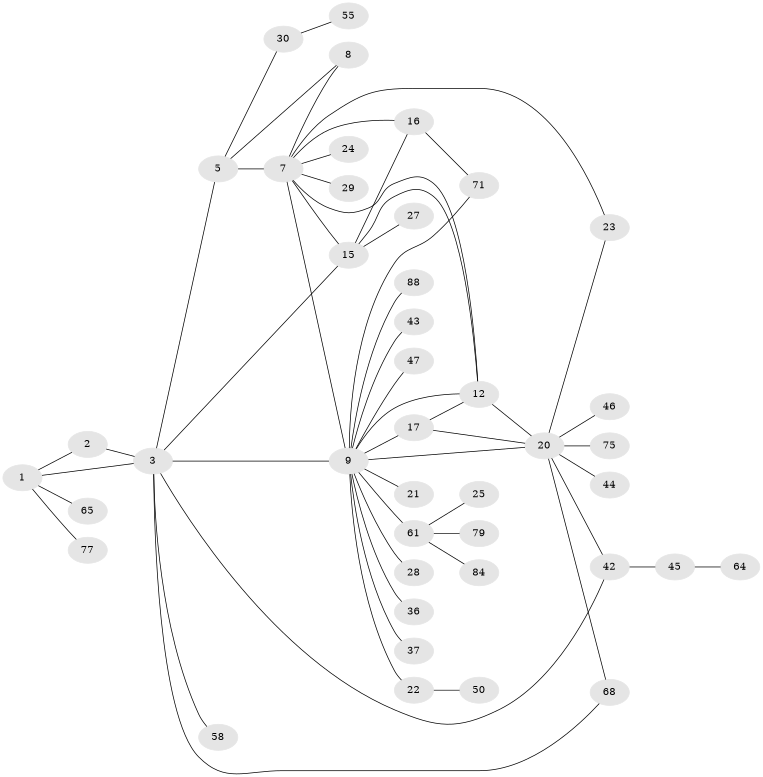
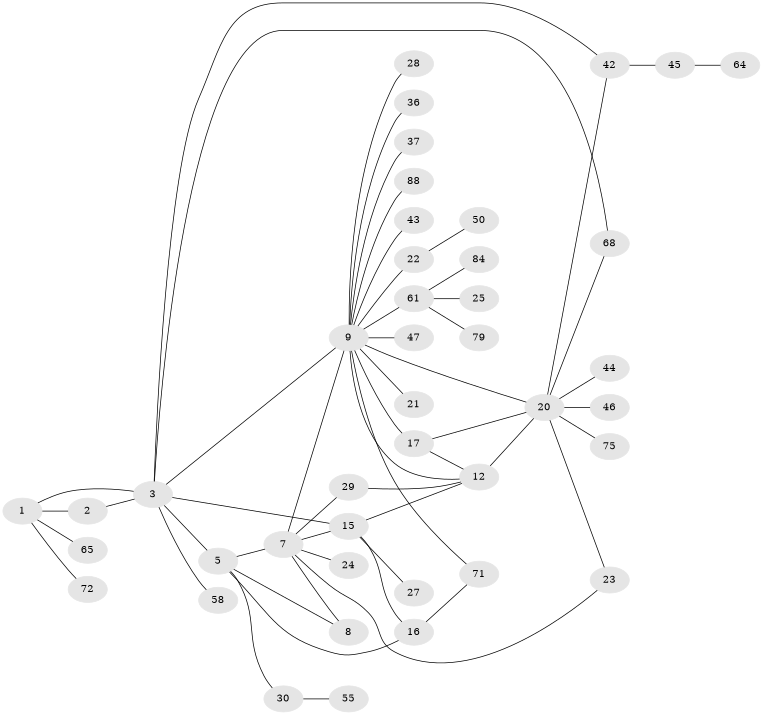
edge "16" -- "7": now "16" -- "5"
edge "7" -- "12": now "29" -- "12"
node "77": label "77" -> "72"
